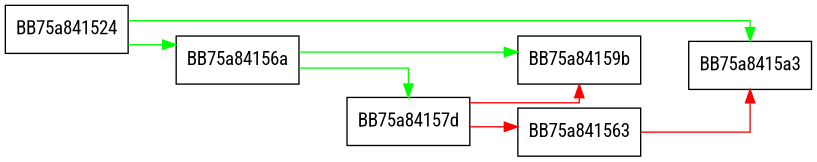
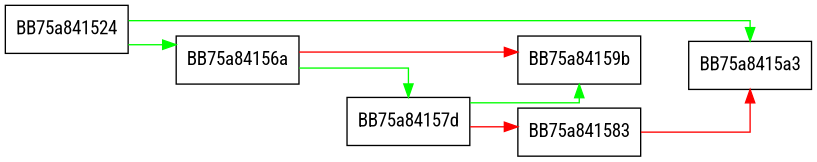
edge "BB75a84156a" -> "BB75a84159b": color green -> red
edge "BB75a84157d" -> "BB75a84159b": color red -> green
node "BB75a841563": label "BB75a841563" -> "BB75a841583"
